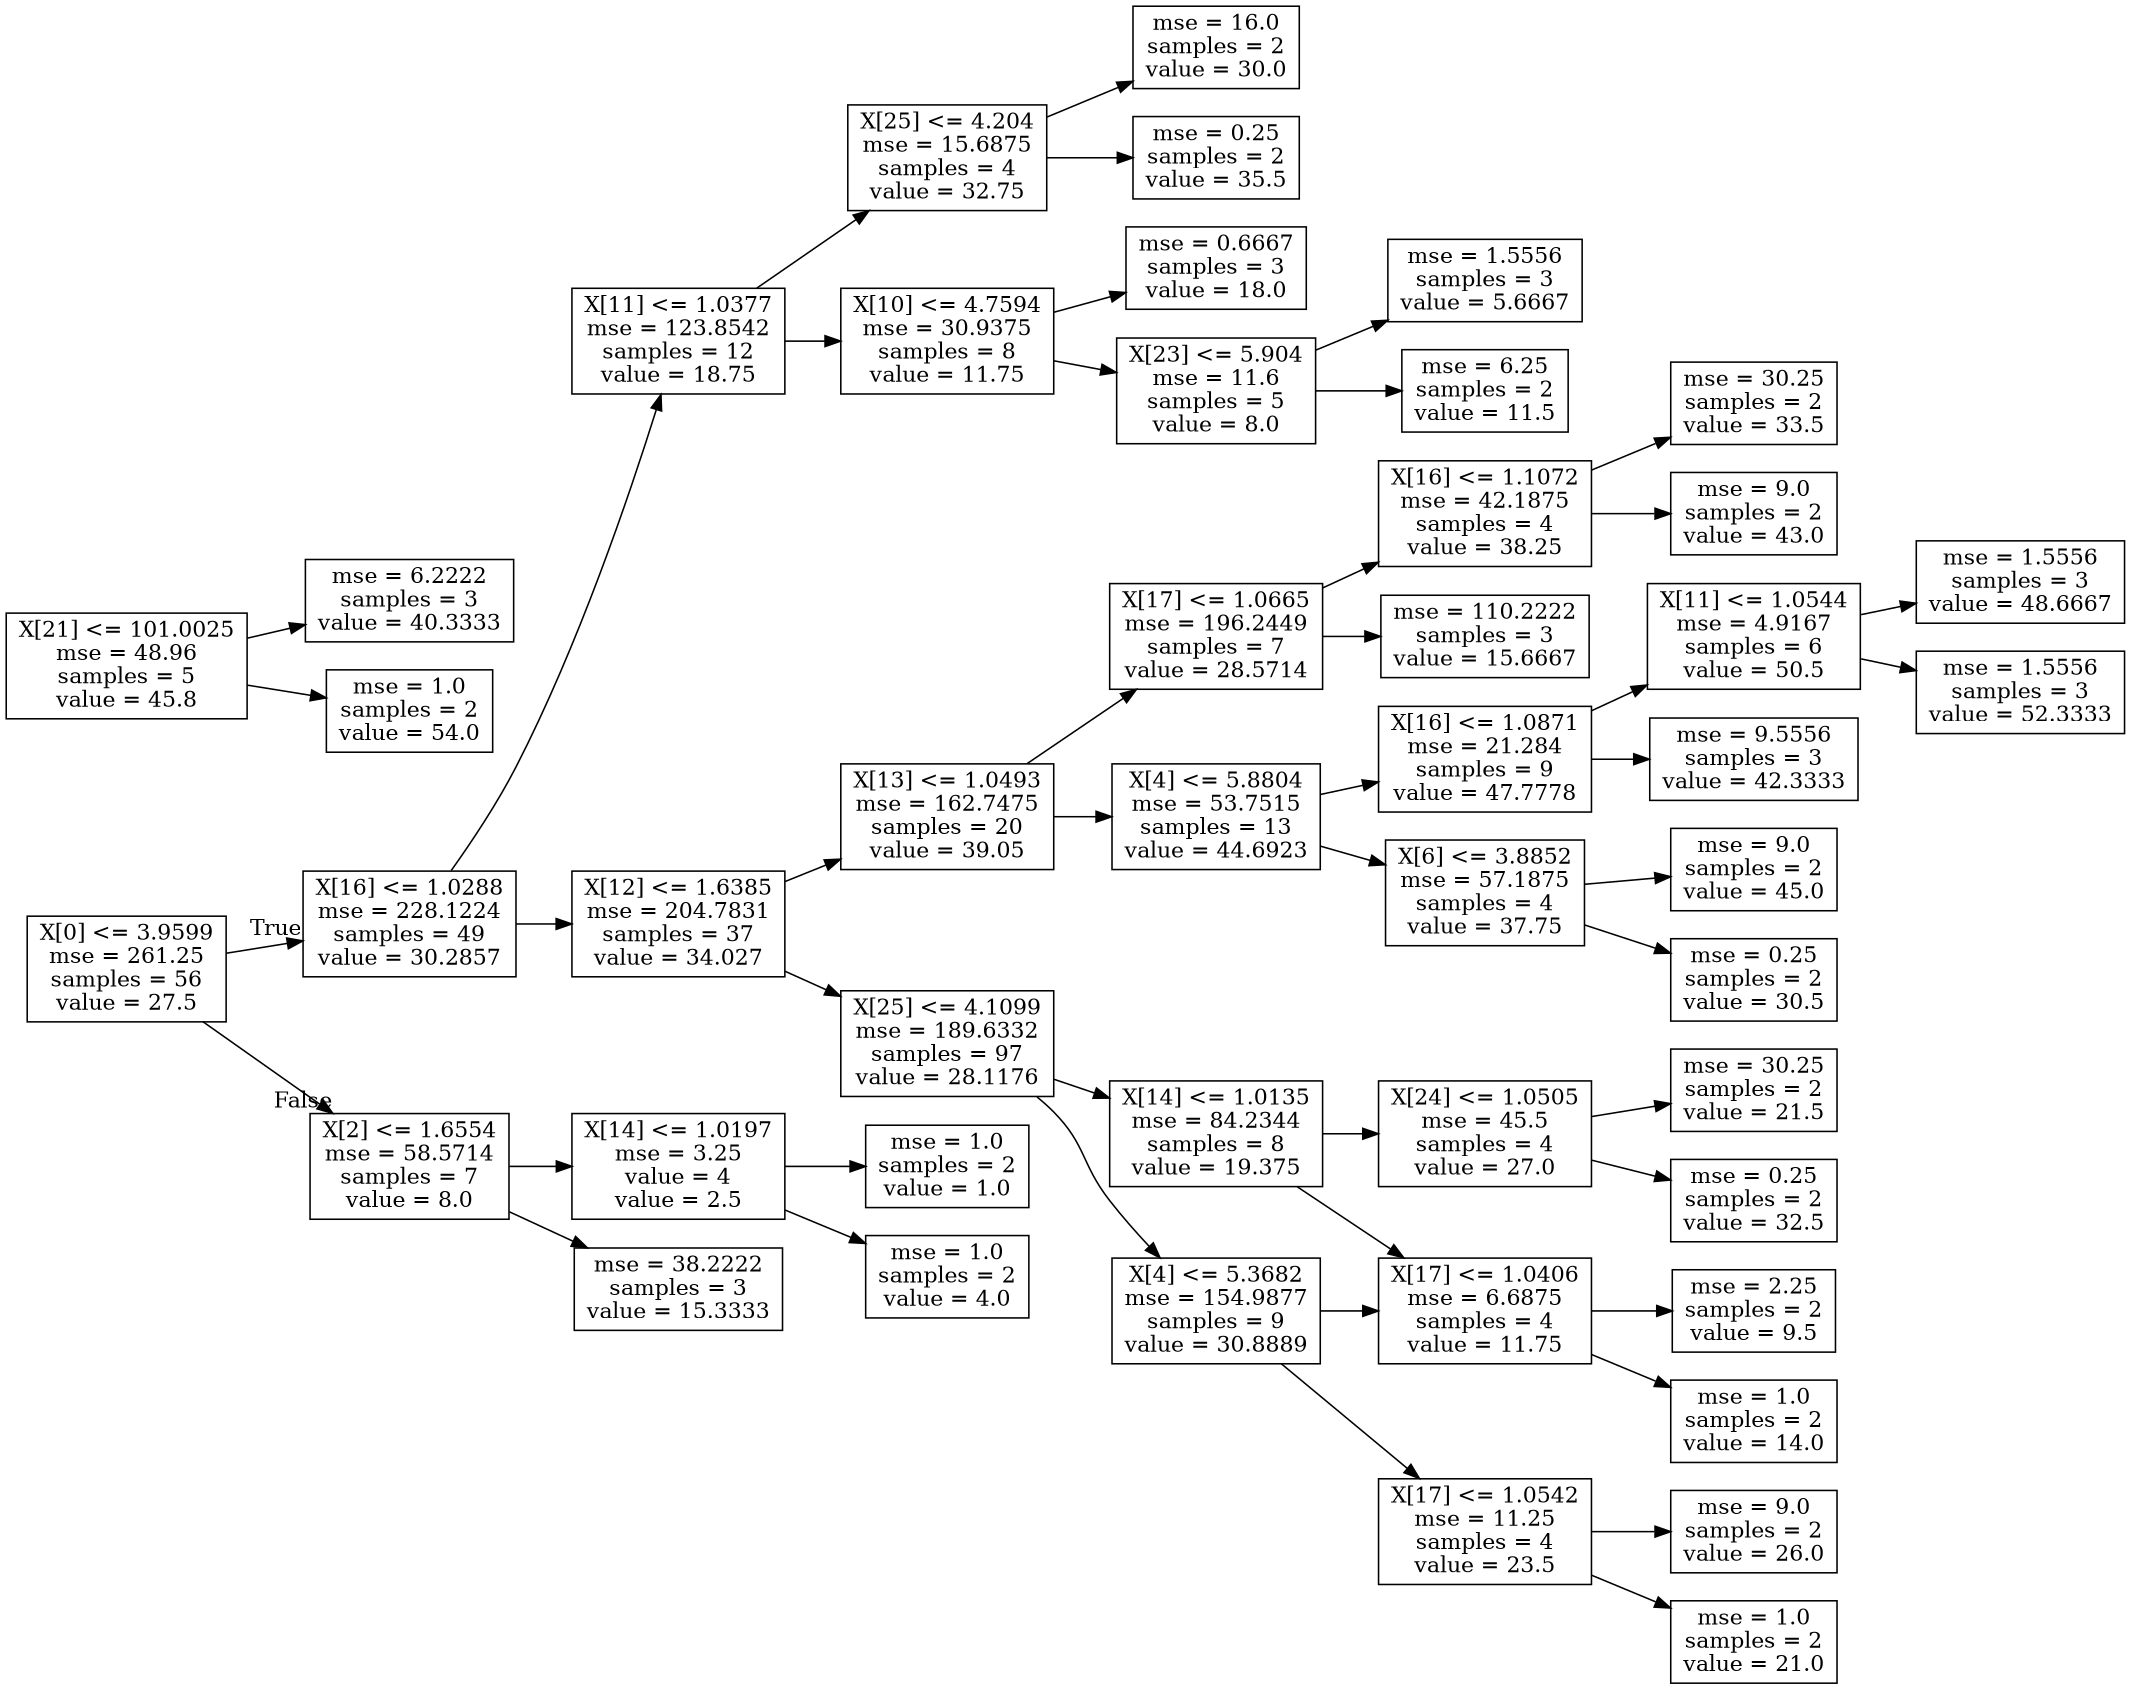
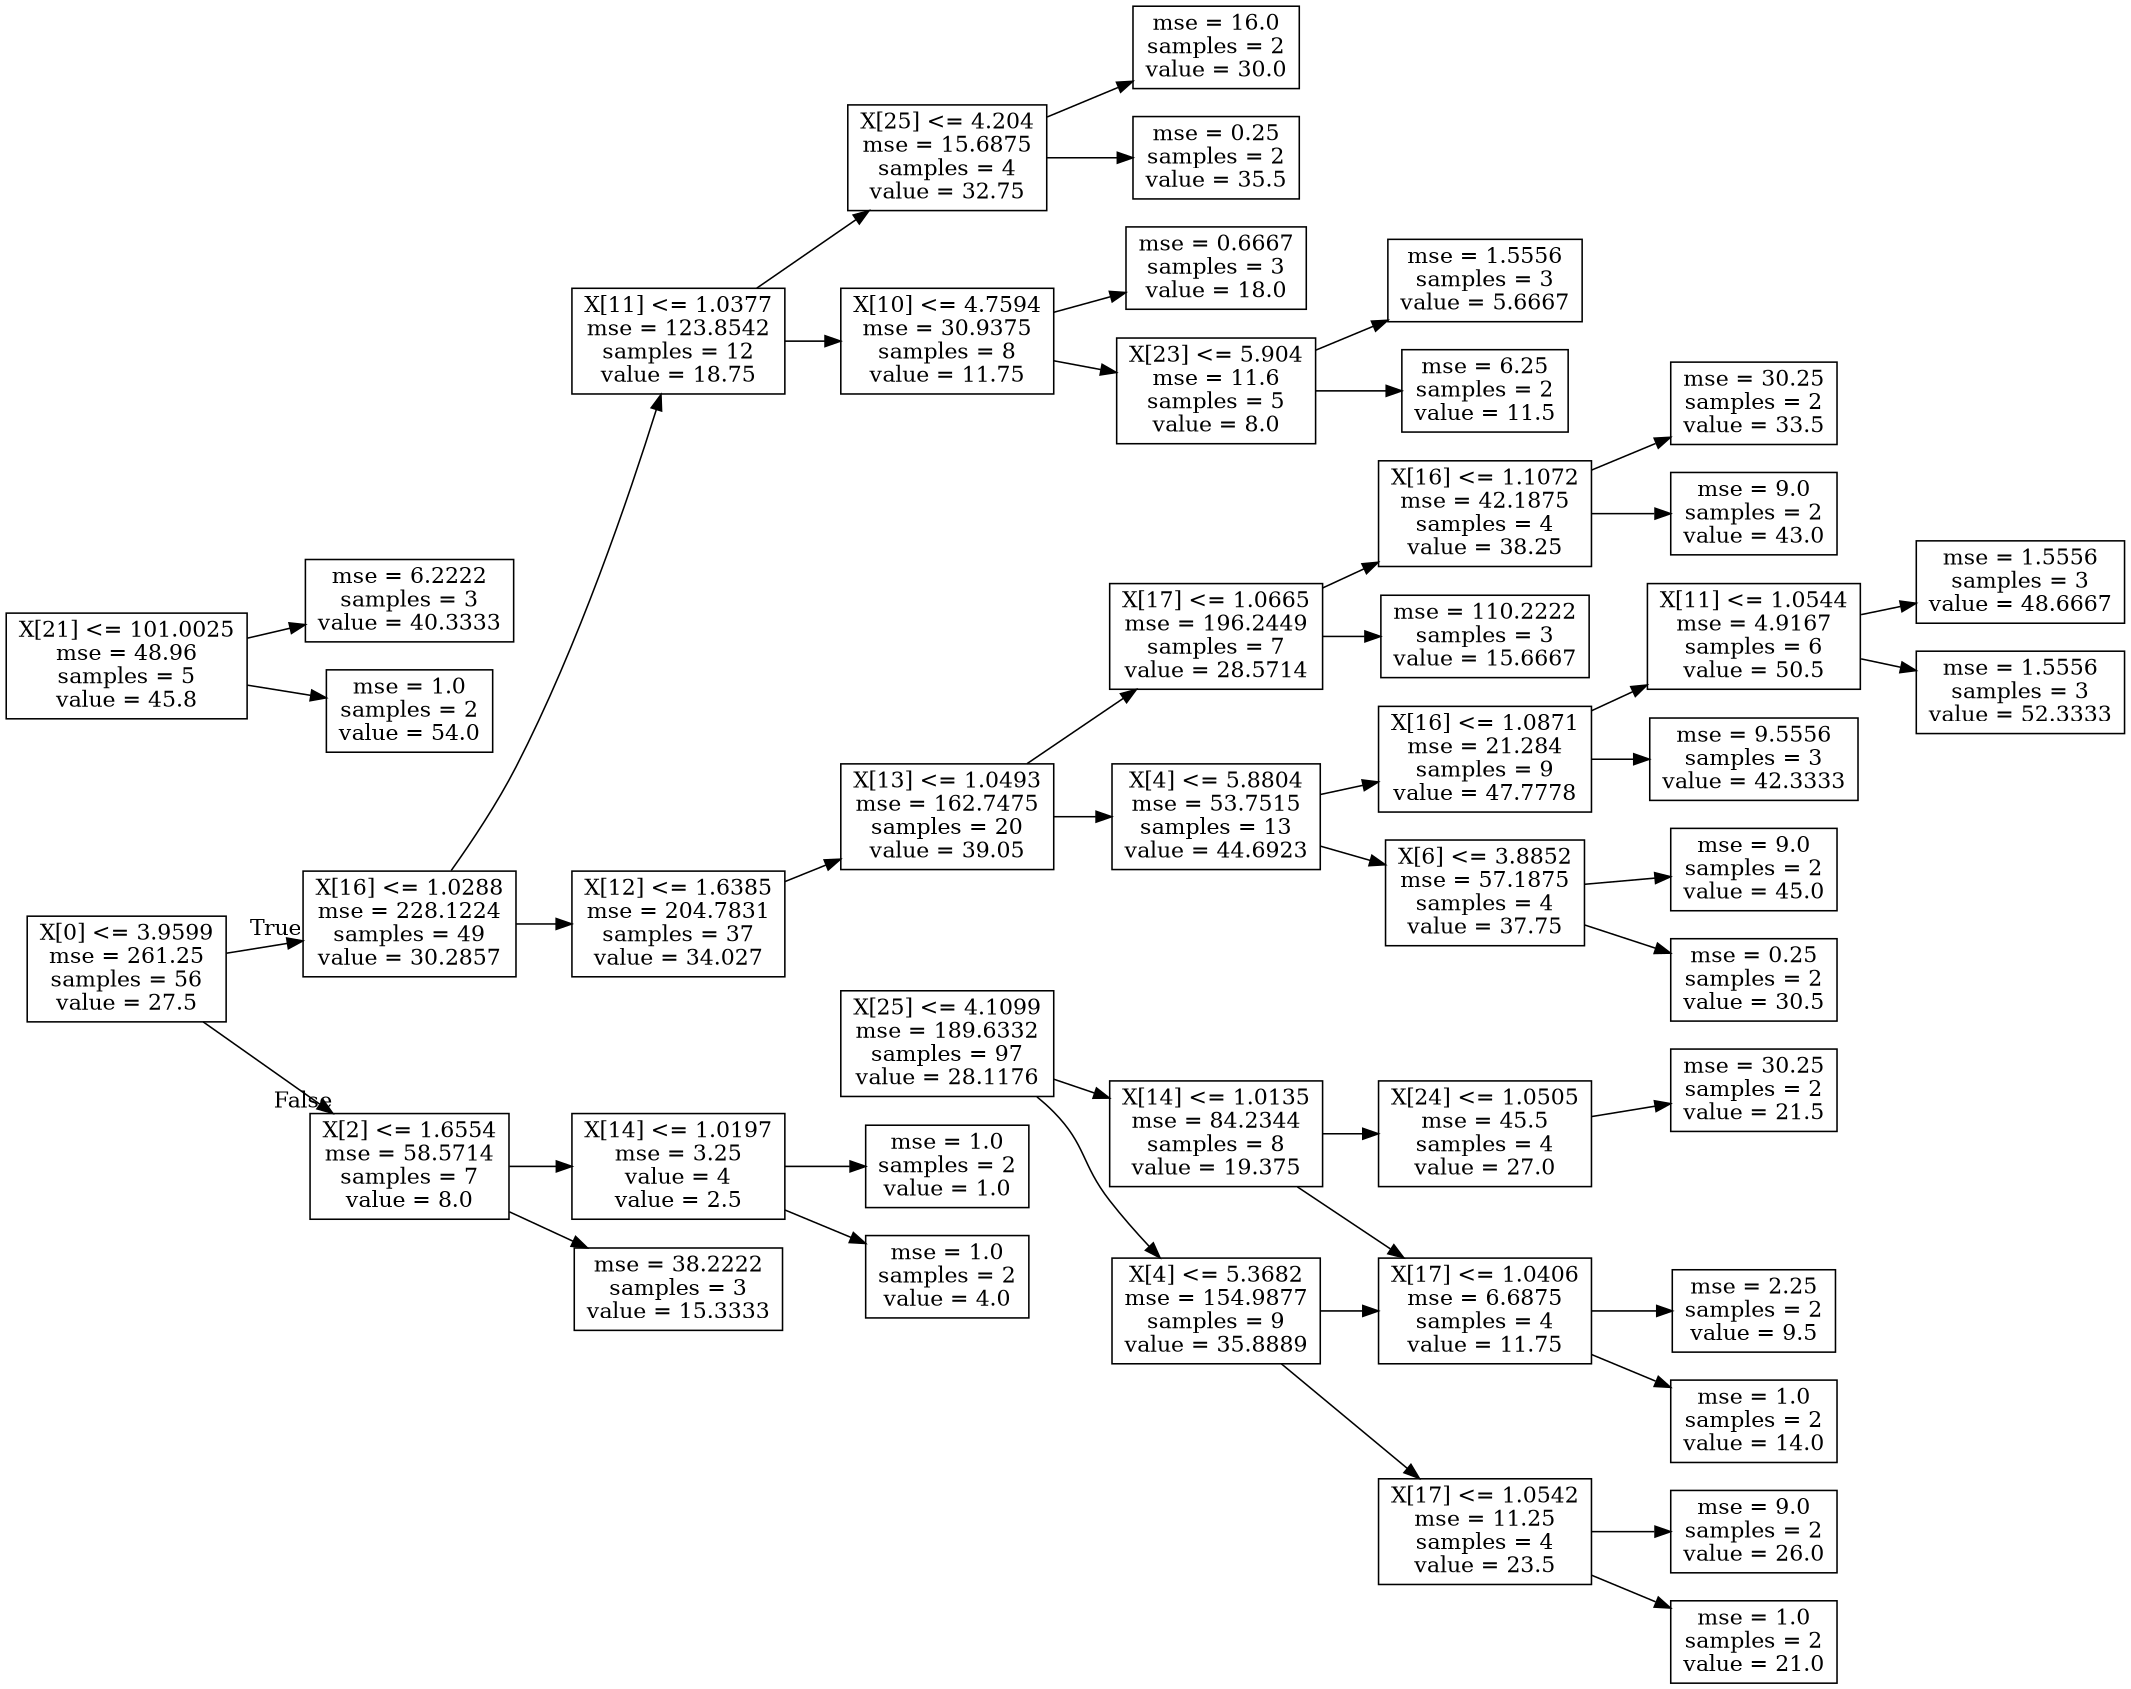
edge "X[12] <= 1.6385 mse = 204.7831 samples = 37 value = 34.027" -> "X[25] <= 4.1099 mse = 189.6332 samples = 97 value = 28.1176": removed
node "mse = 0.25 samples = 2 value = 32.5": removed
node "X[4] <= 5.3682 mse = 154.9877 samples = 9 value = 30.8889": label "X[4] <= 5.3682 mse = 154.9877 samples = 9 value = 30.8889" -> "X[4] <= 5.3682 mse = 154.9877 samples = 9 value = 35.8889"
